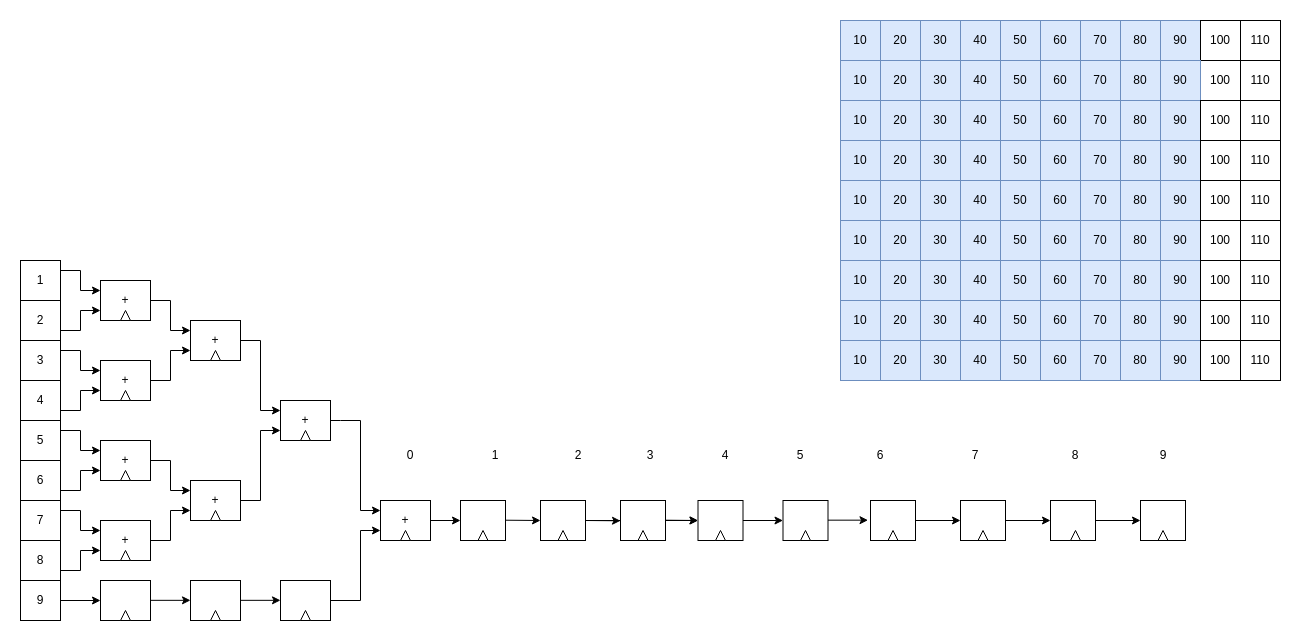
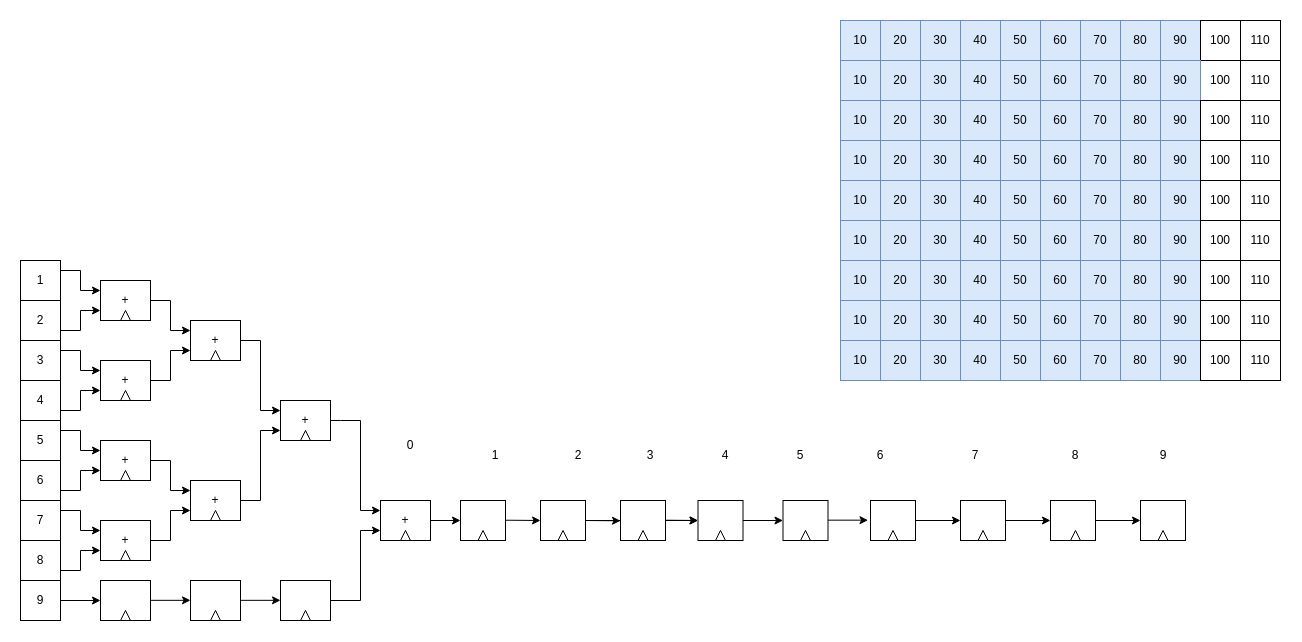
node "0": moved (411, 456) -> (411, 446)
